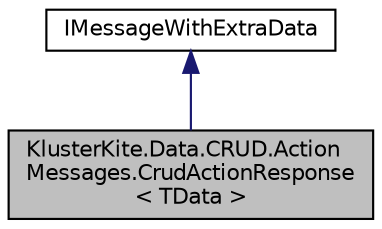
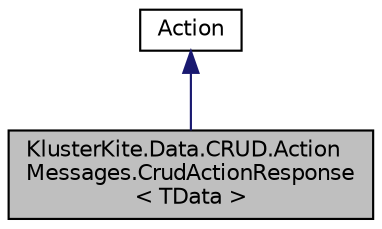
node "IMessageWithExtraData": label "IMessageWithExtraData" -> "Action"
